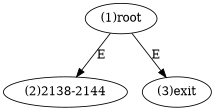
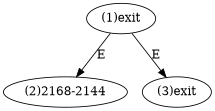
node "(1)root": label "(1)root" -> "(1)exit"
node "(2)2138-2144": label "(2)2138-2144" -> "(2)2168-2144"
